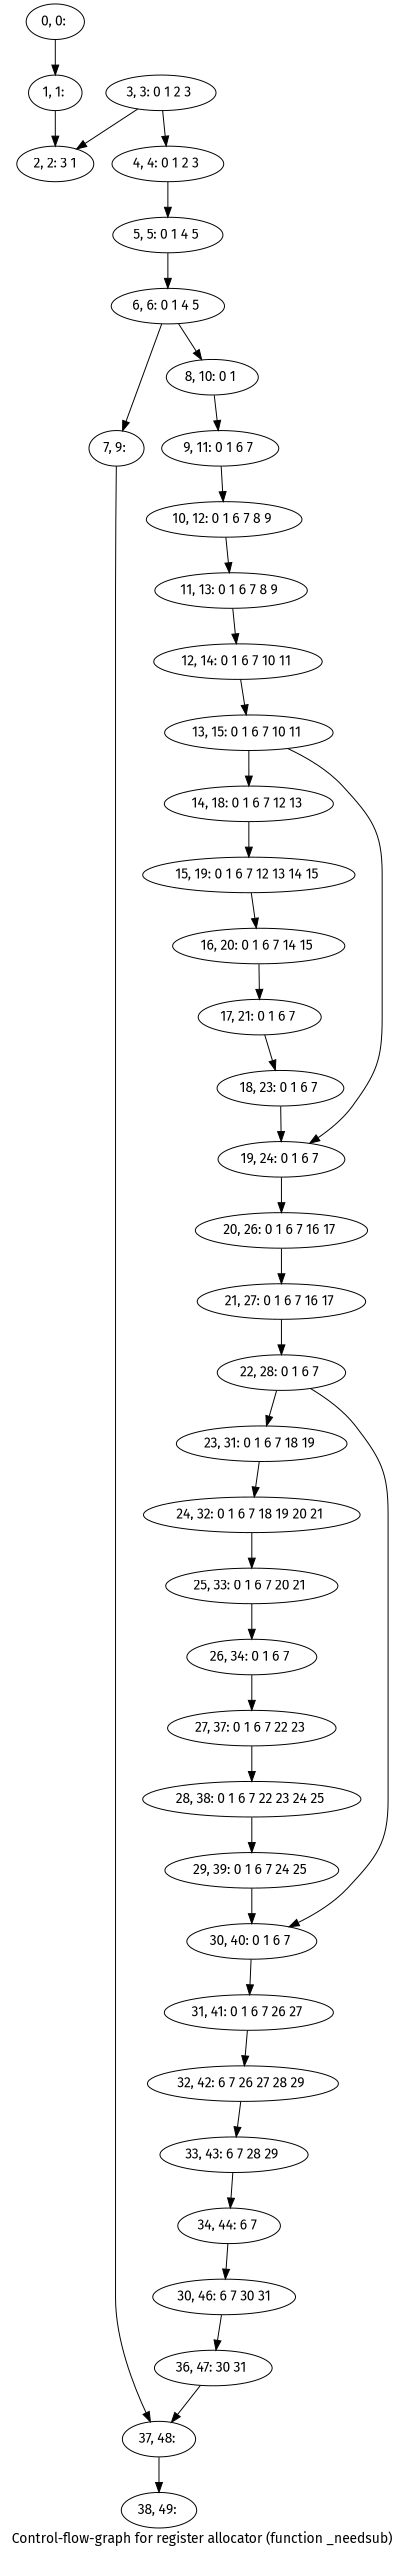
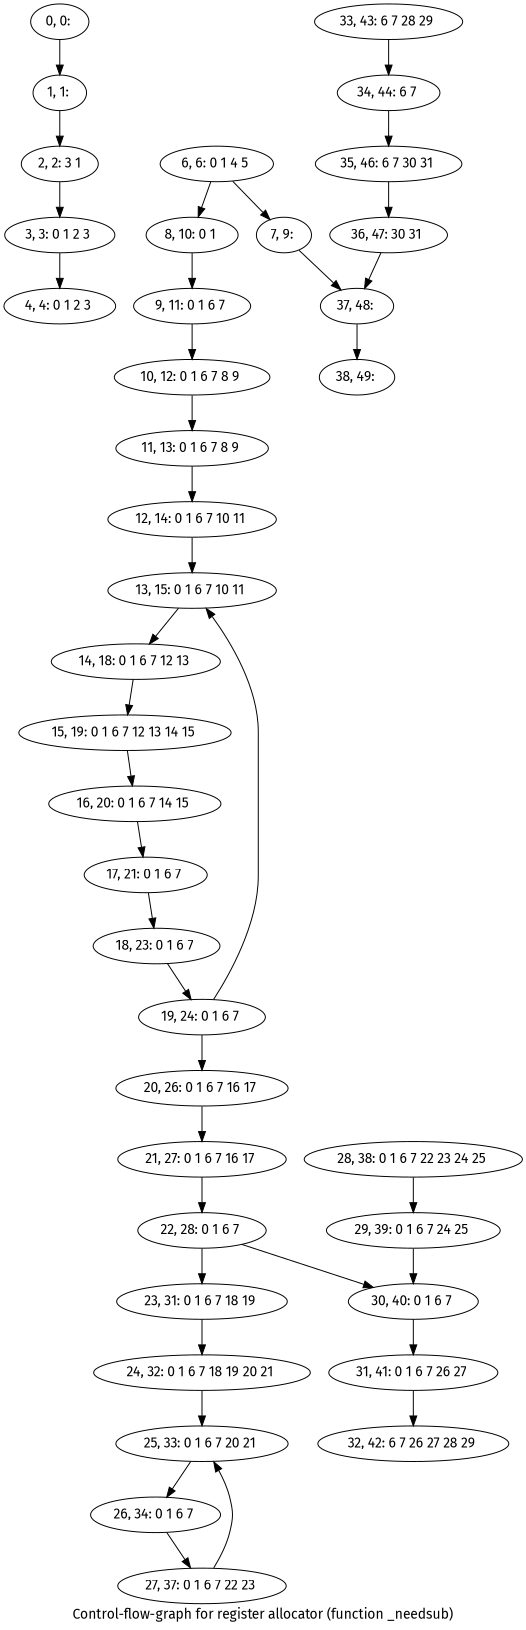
edge "3, 3: 0 1 2 3" -> "2, 2: 3 1": reversed
node "5, 5: 0 1 4 5": removed
edge "13, 15: 0 1 6 7 10 11" -> "19, 24: 0 1 6 7": reversed
edge "27, 37: 0 1 6 7 22 23" -> "28, 38: 0 1 6 7 22 23 24 25": now "27, 37: 0 1 6 7 22 23" -> "25, 33: 0 1 6 7 20 21"
edge "32, 42: 6 7 26 27 28 29" -> "33, 43: 6 7 28 29": removed
node "30, 46: 6 7 30 31": label "30, 46: 6 7 30 31" -> "35, 46: 6 7 30 31"
